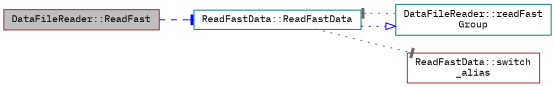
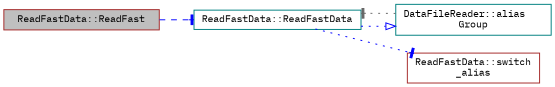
node "DataFileReader::ReadFast": label "DataFileReader::ReadFast" -> "ReadFastData::ReadFast"
node "DataFileReader::readFast Group": label "DataFileReader::readFast Group" -> "DataFileReader::alias Group"
edge "ReadFastData::ReadFastData" -> "ReadFastData::switch _alias": color gray40 -> blue
